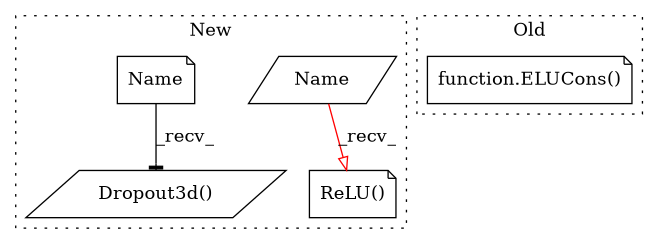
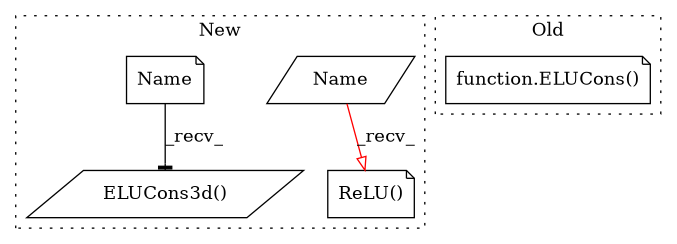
node "Dropout3d()": label "Dropout3d()" -> "ELUCons3d()"
